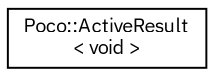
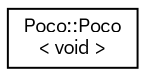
node "Poco::ActiveResult < void >": label "Poco::ActiveResult < void >" -> "Poco::Poco < void >"
